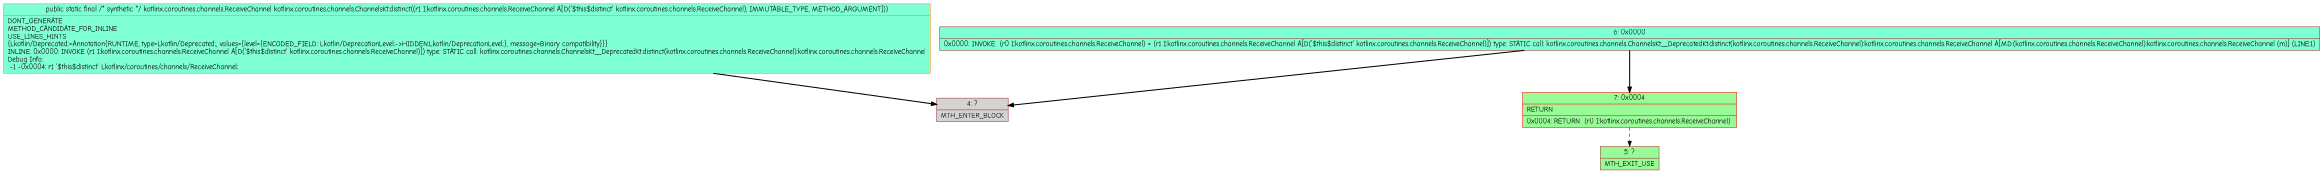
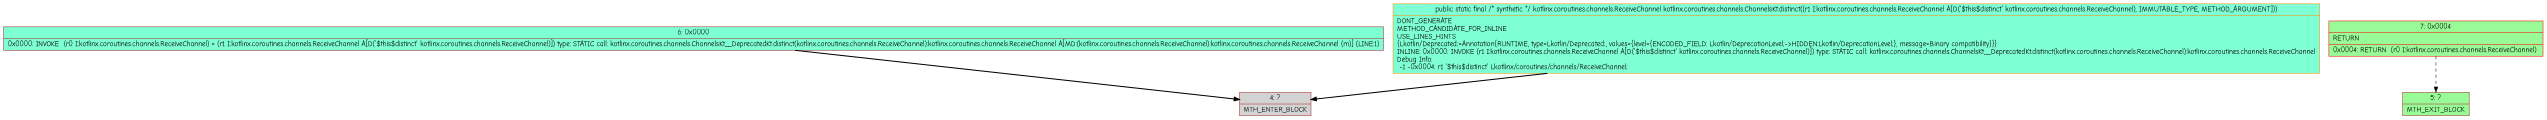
edge "6: 0x0000" -> "7: 0x0004": removed
node "5: ?": text "MTH_EXIT_USE" -> "MTH_EXIT_BLOCK"
